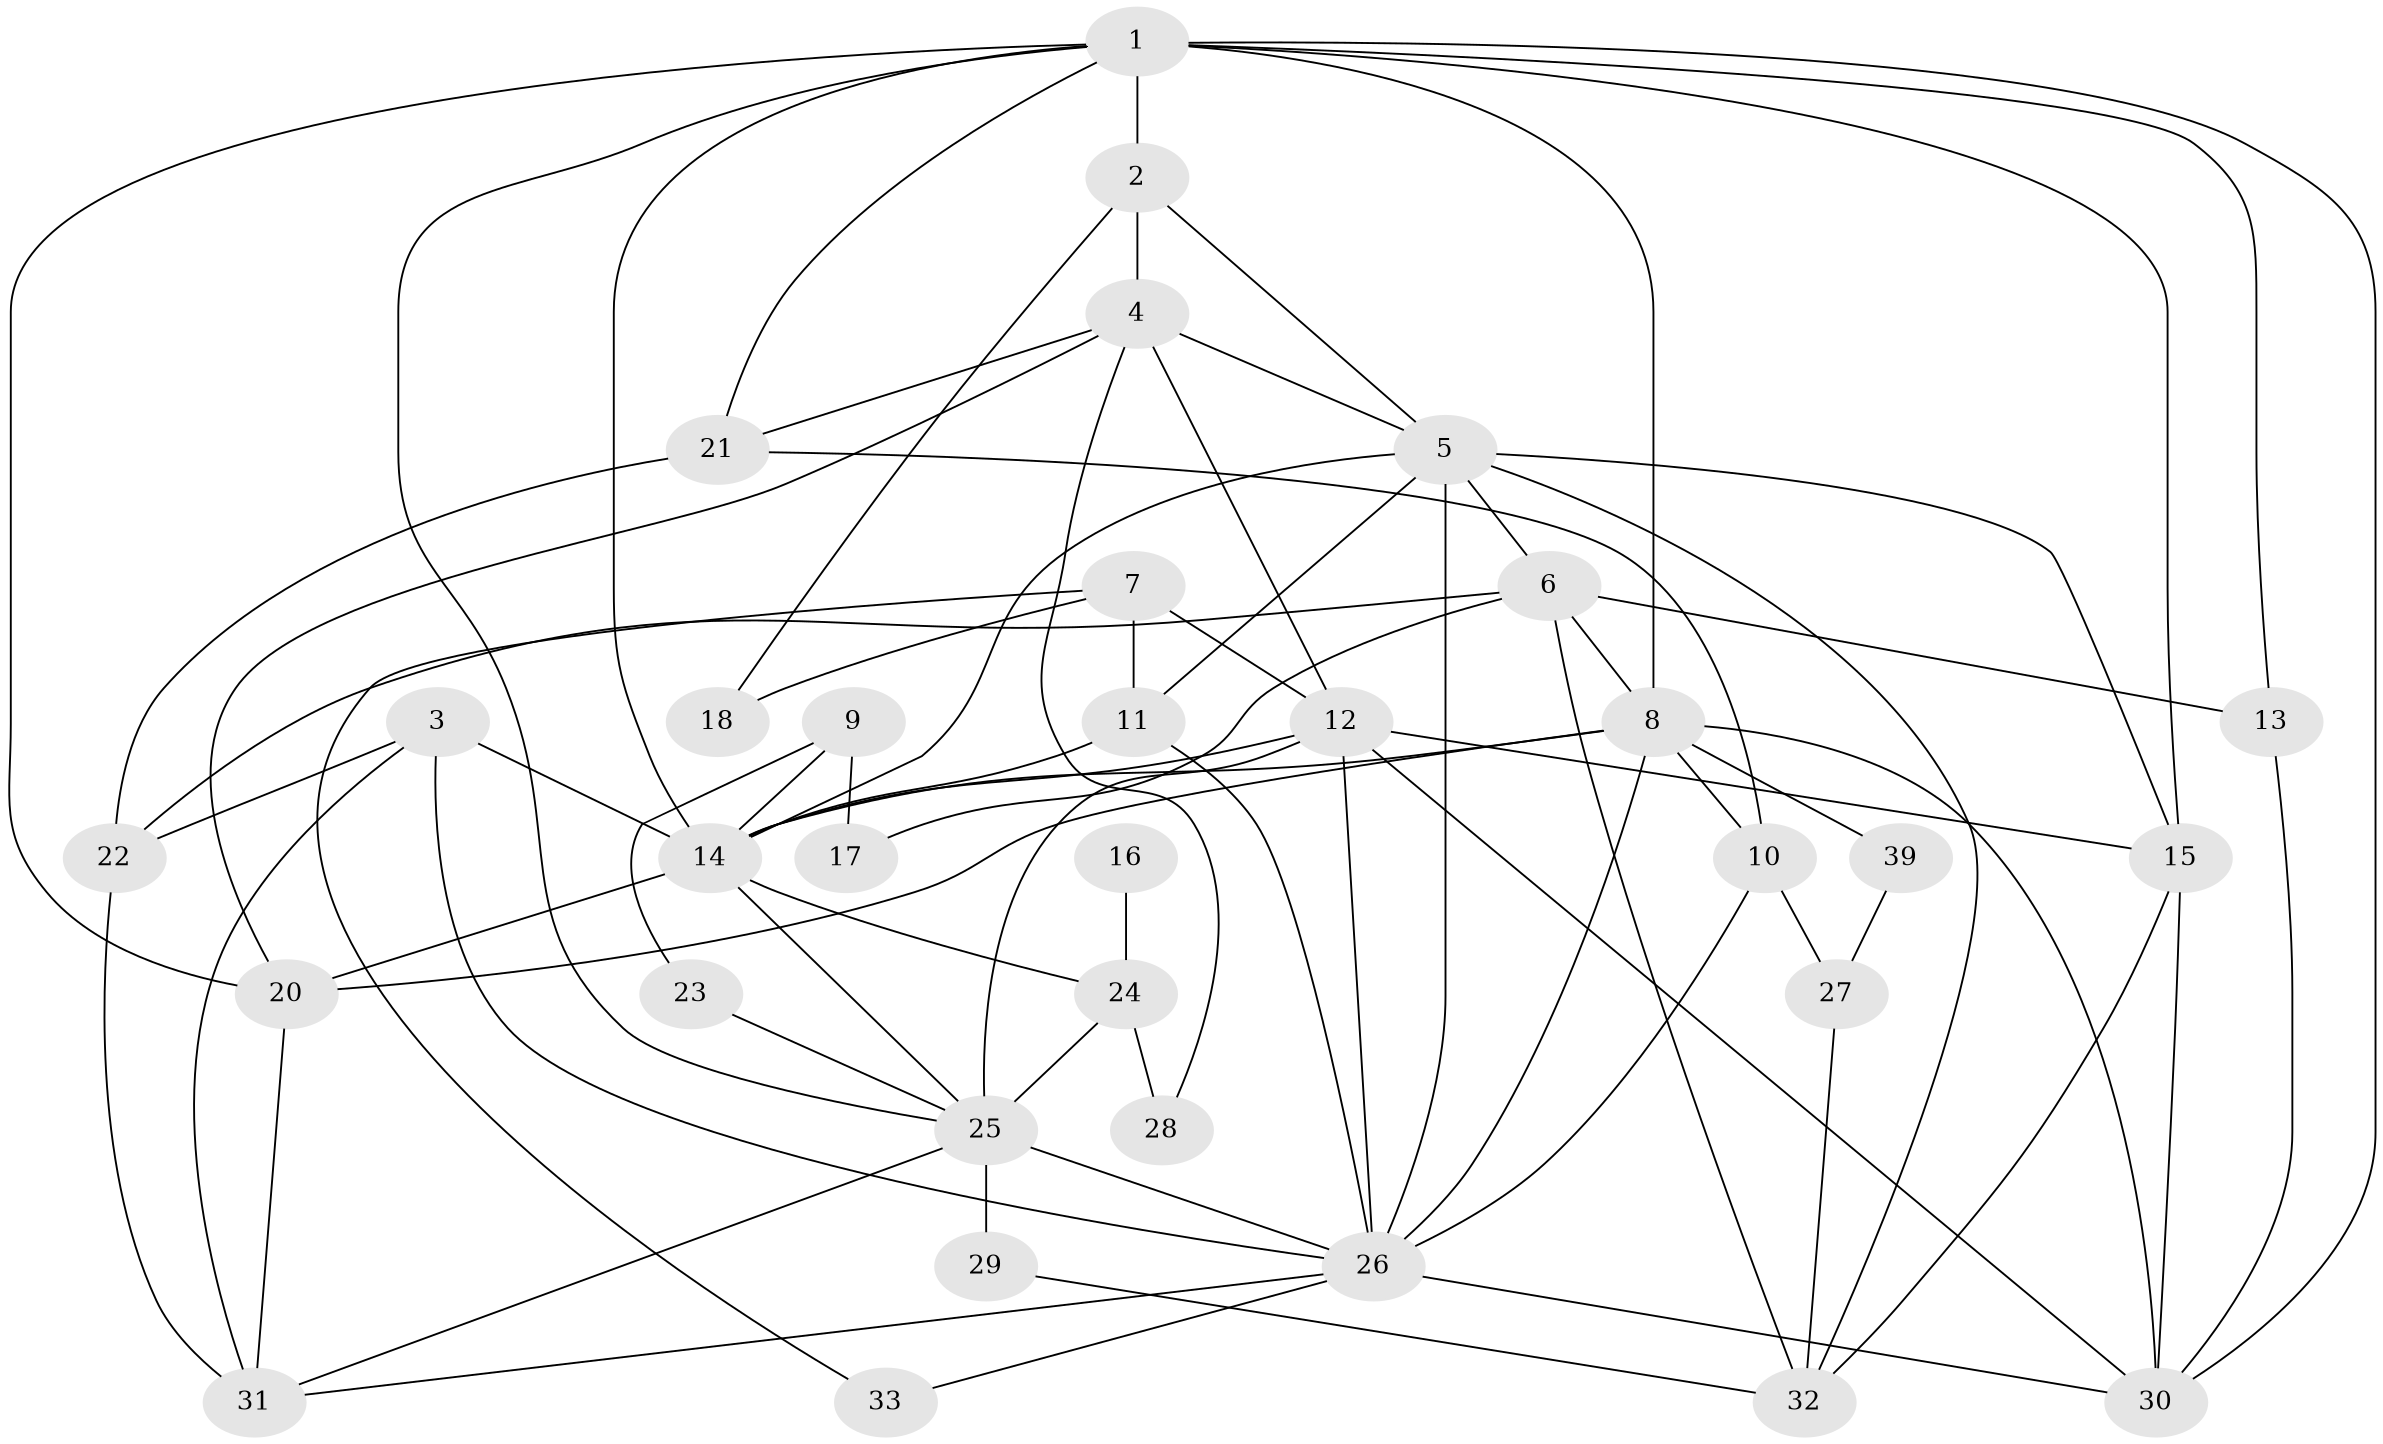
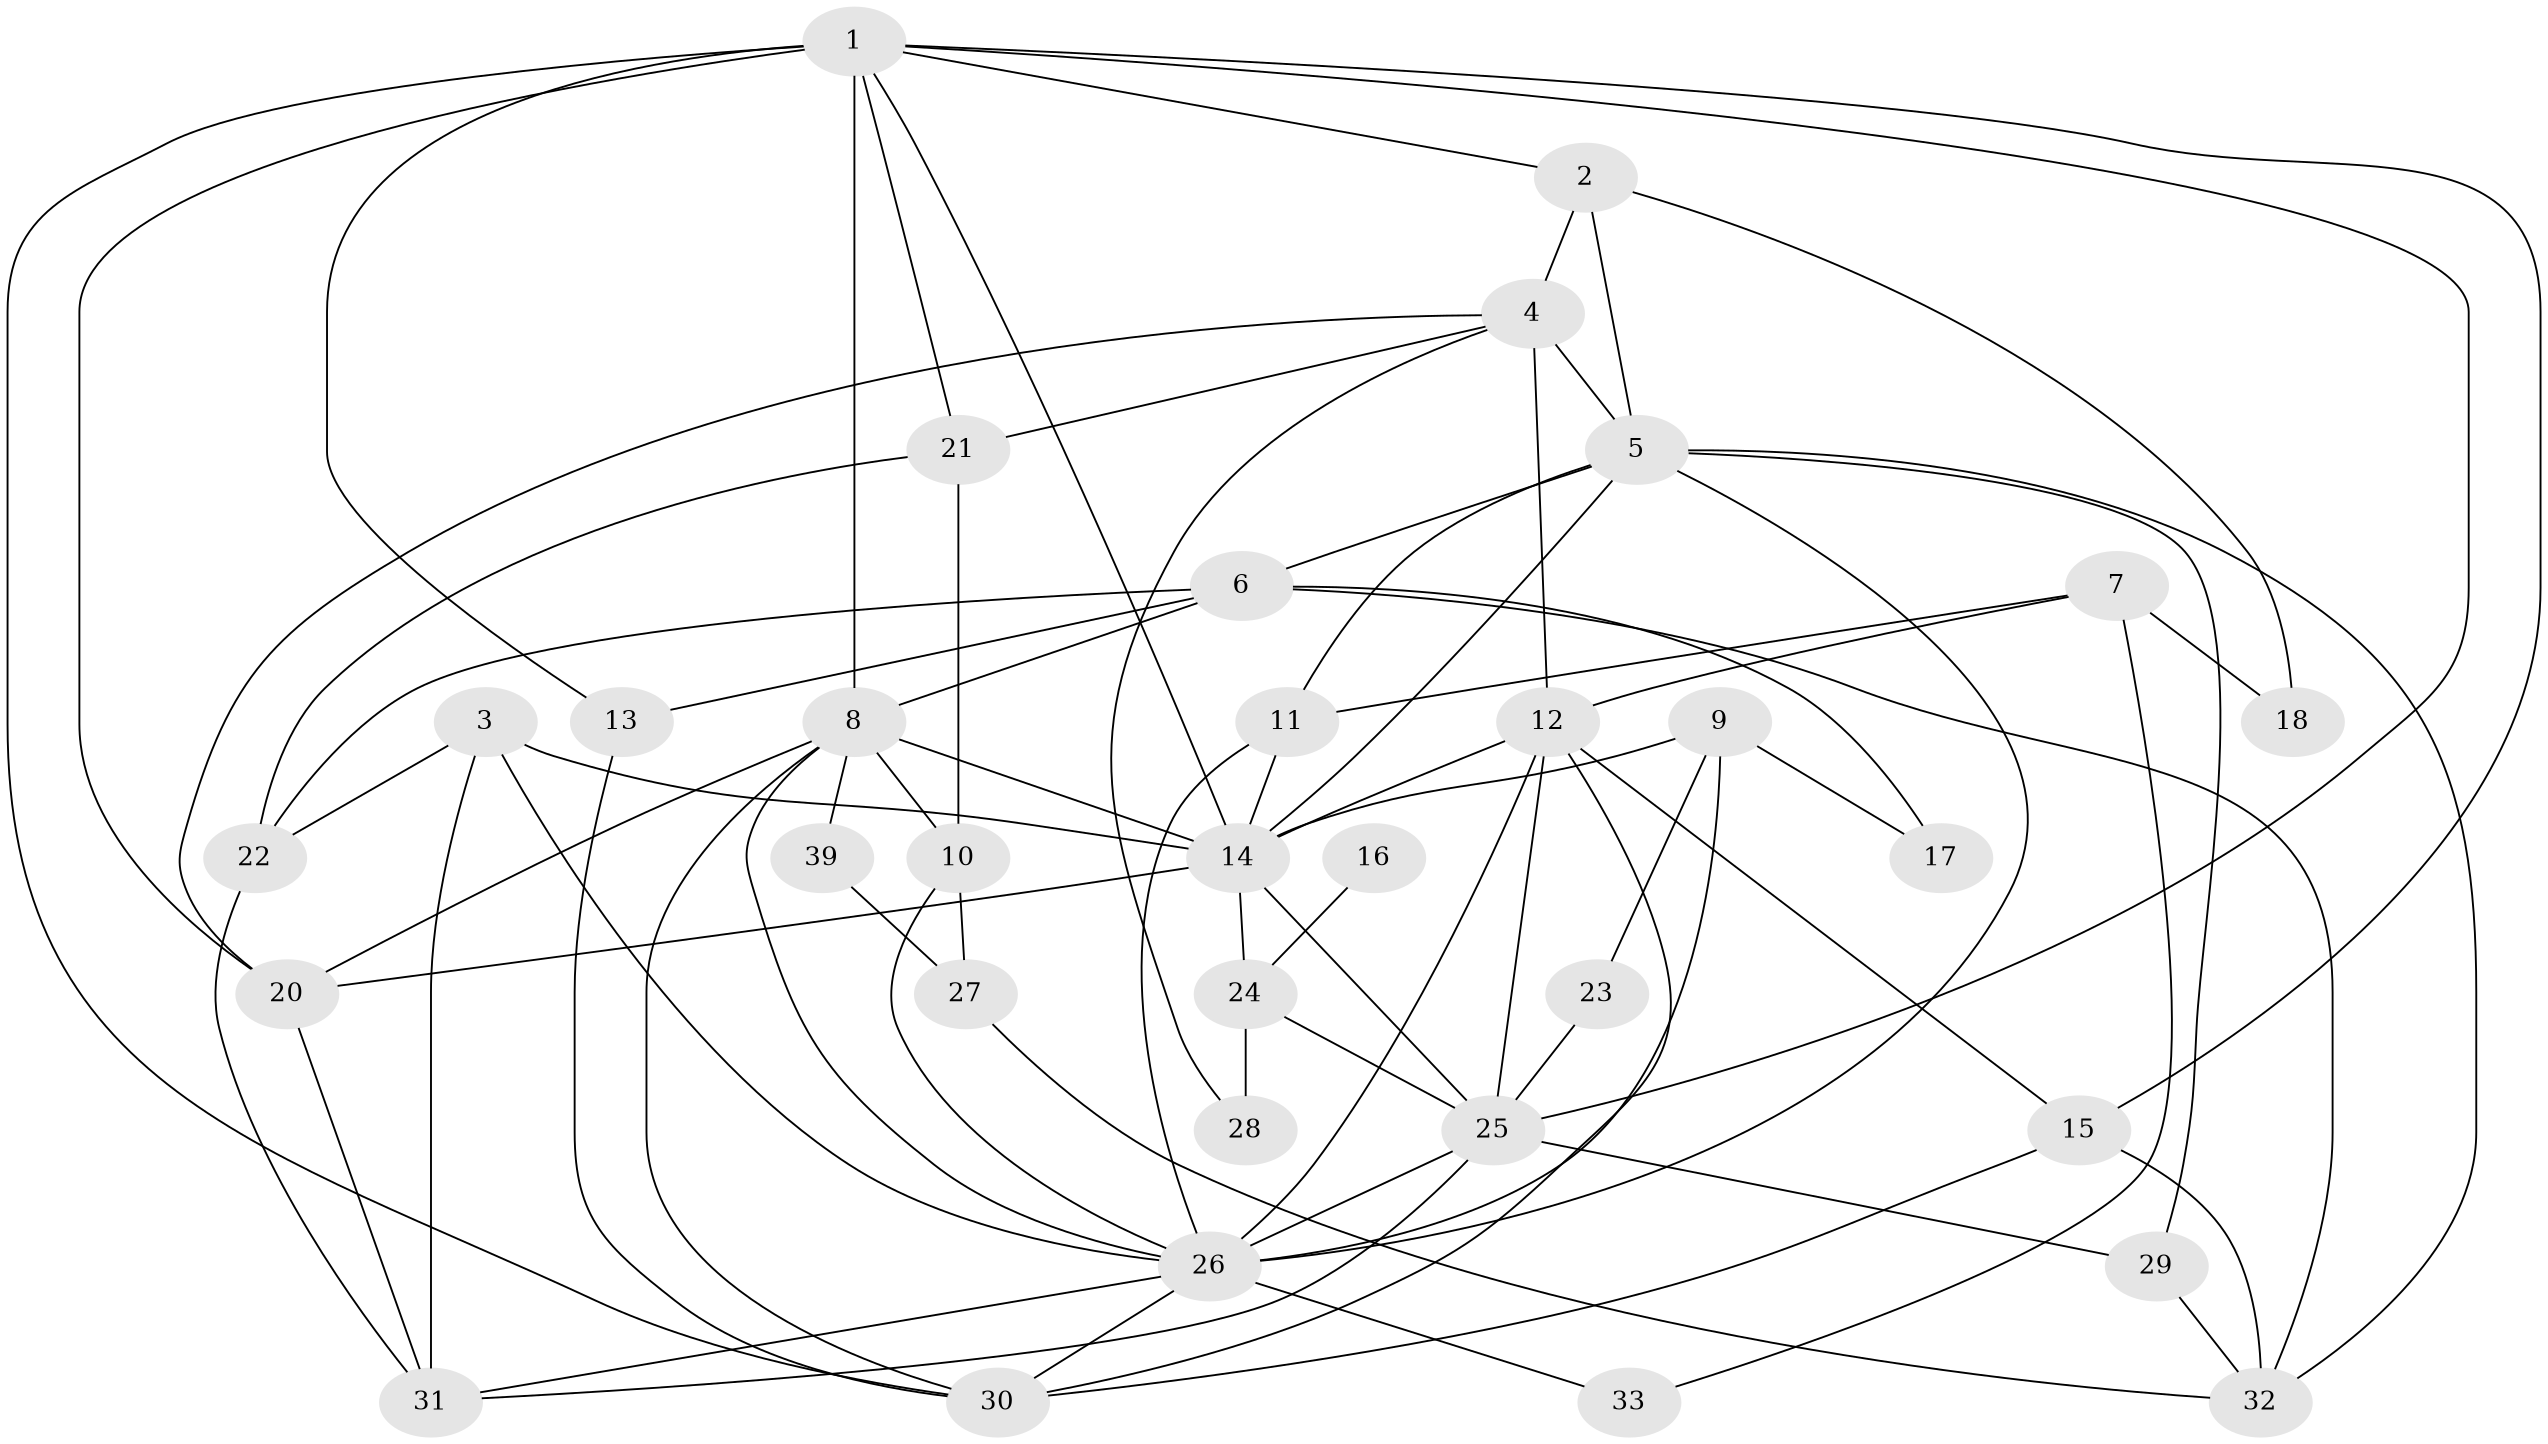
edge "5" -- "15": now "5" -- "29"
edge "9" -- "26": added
